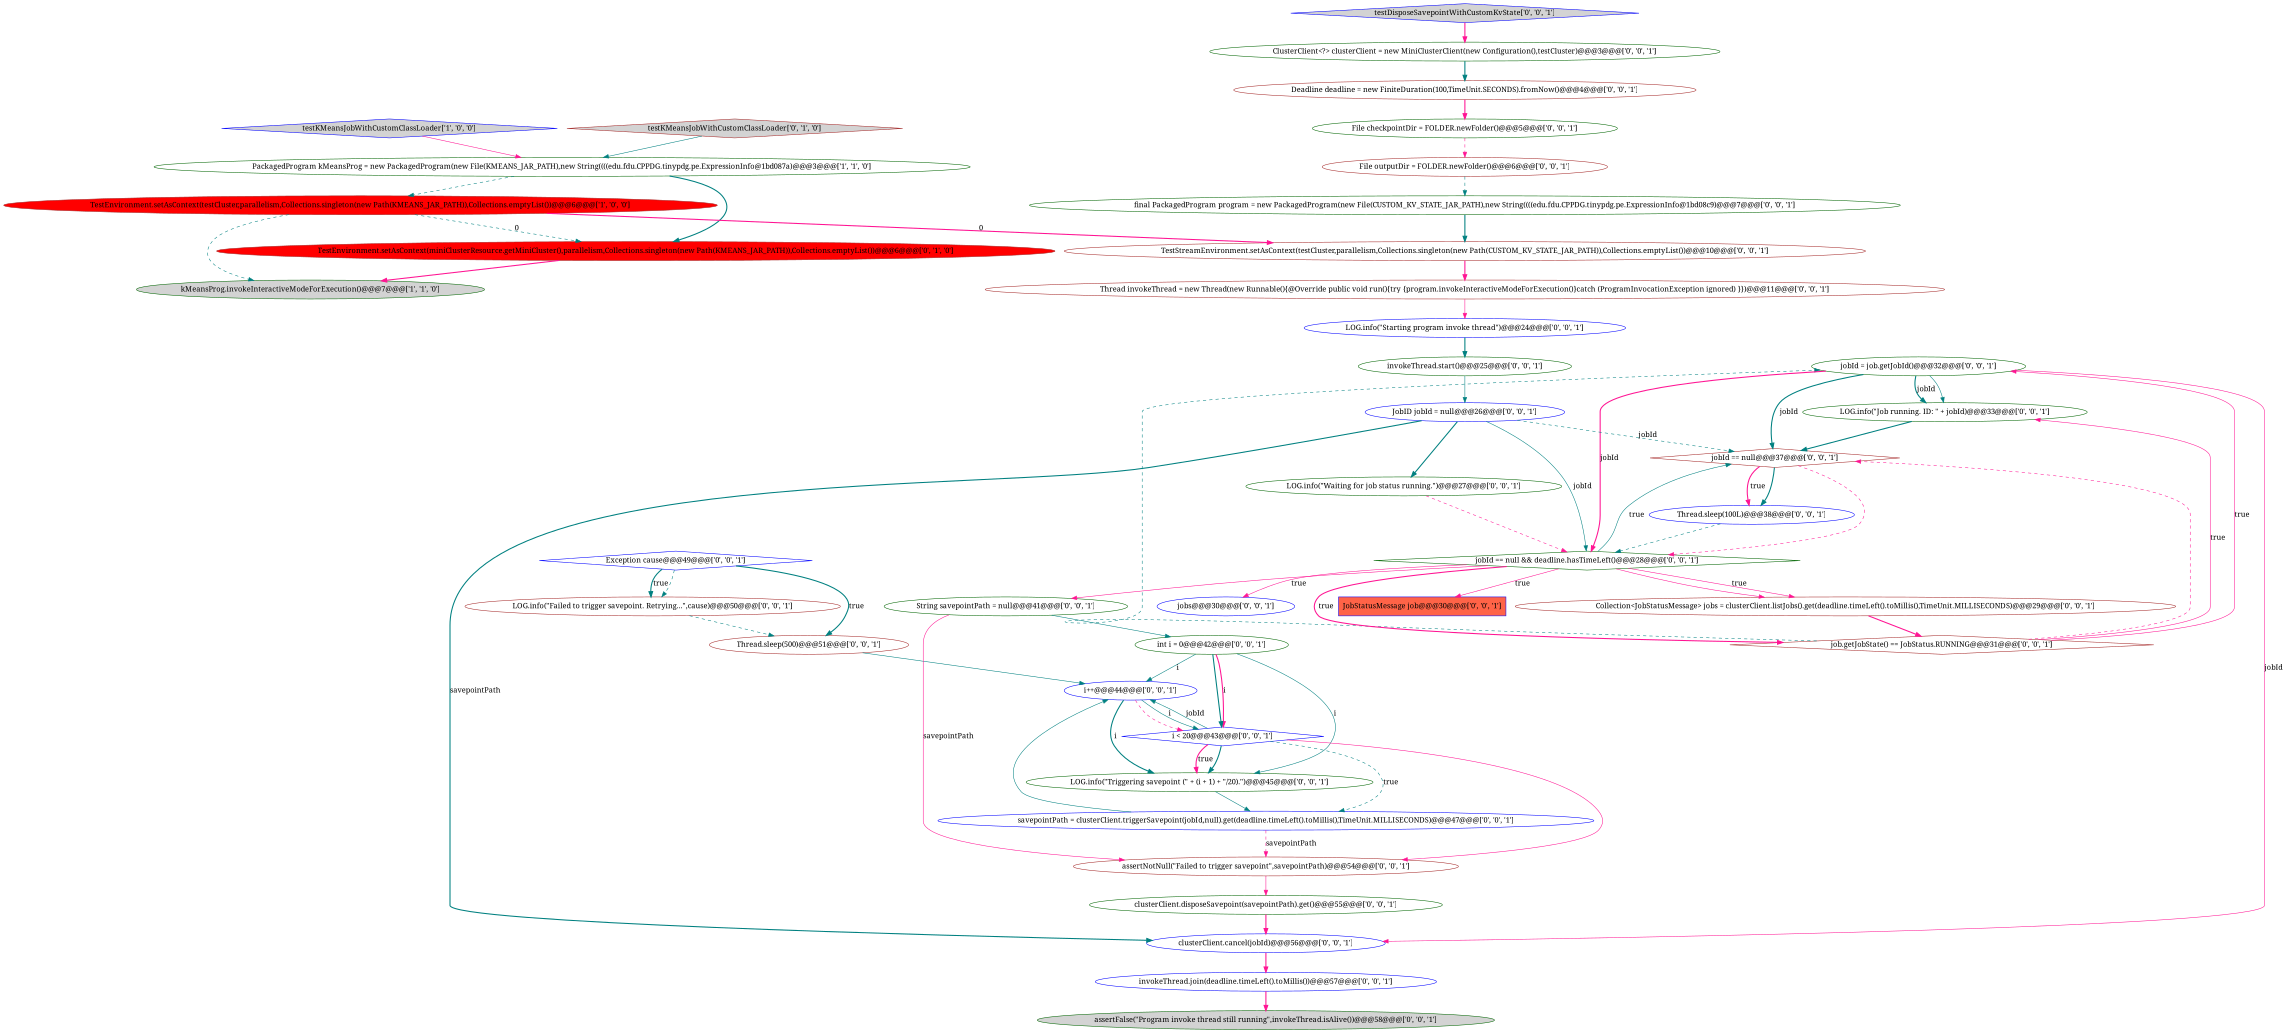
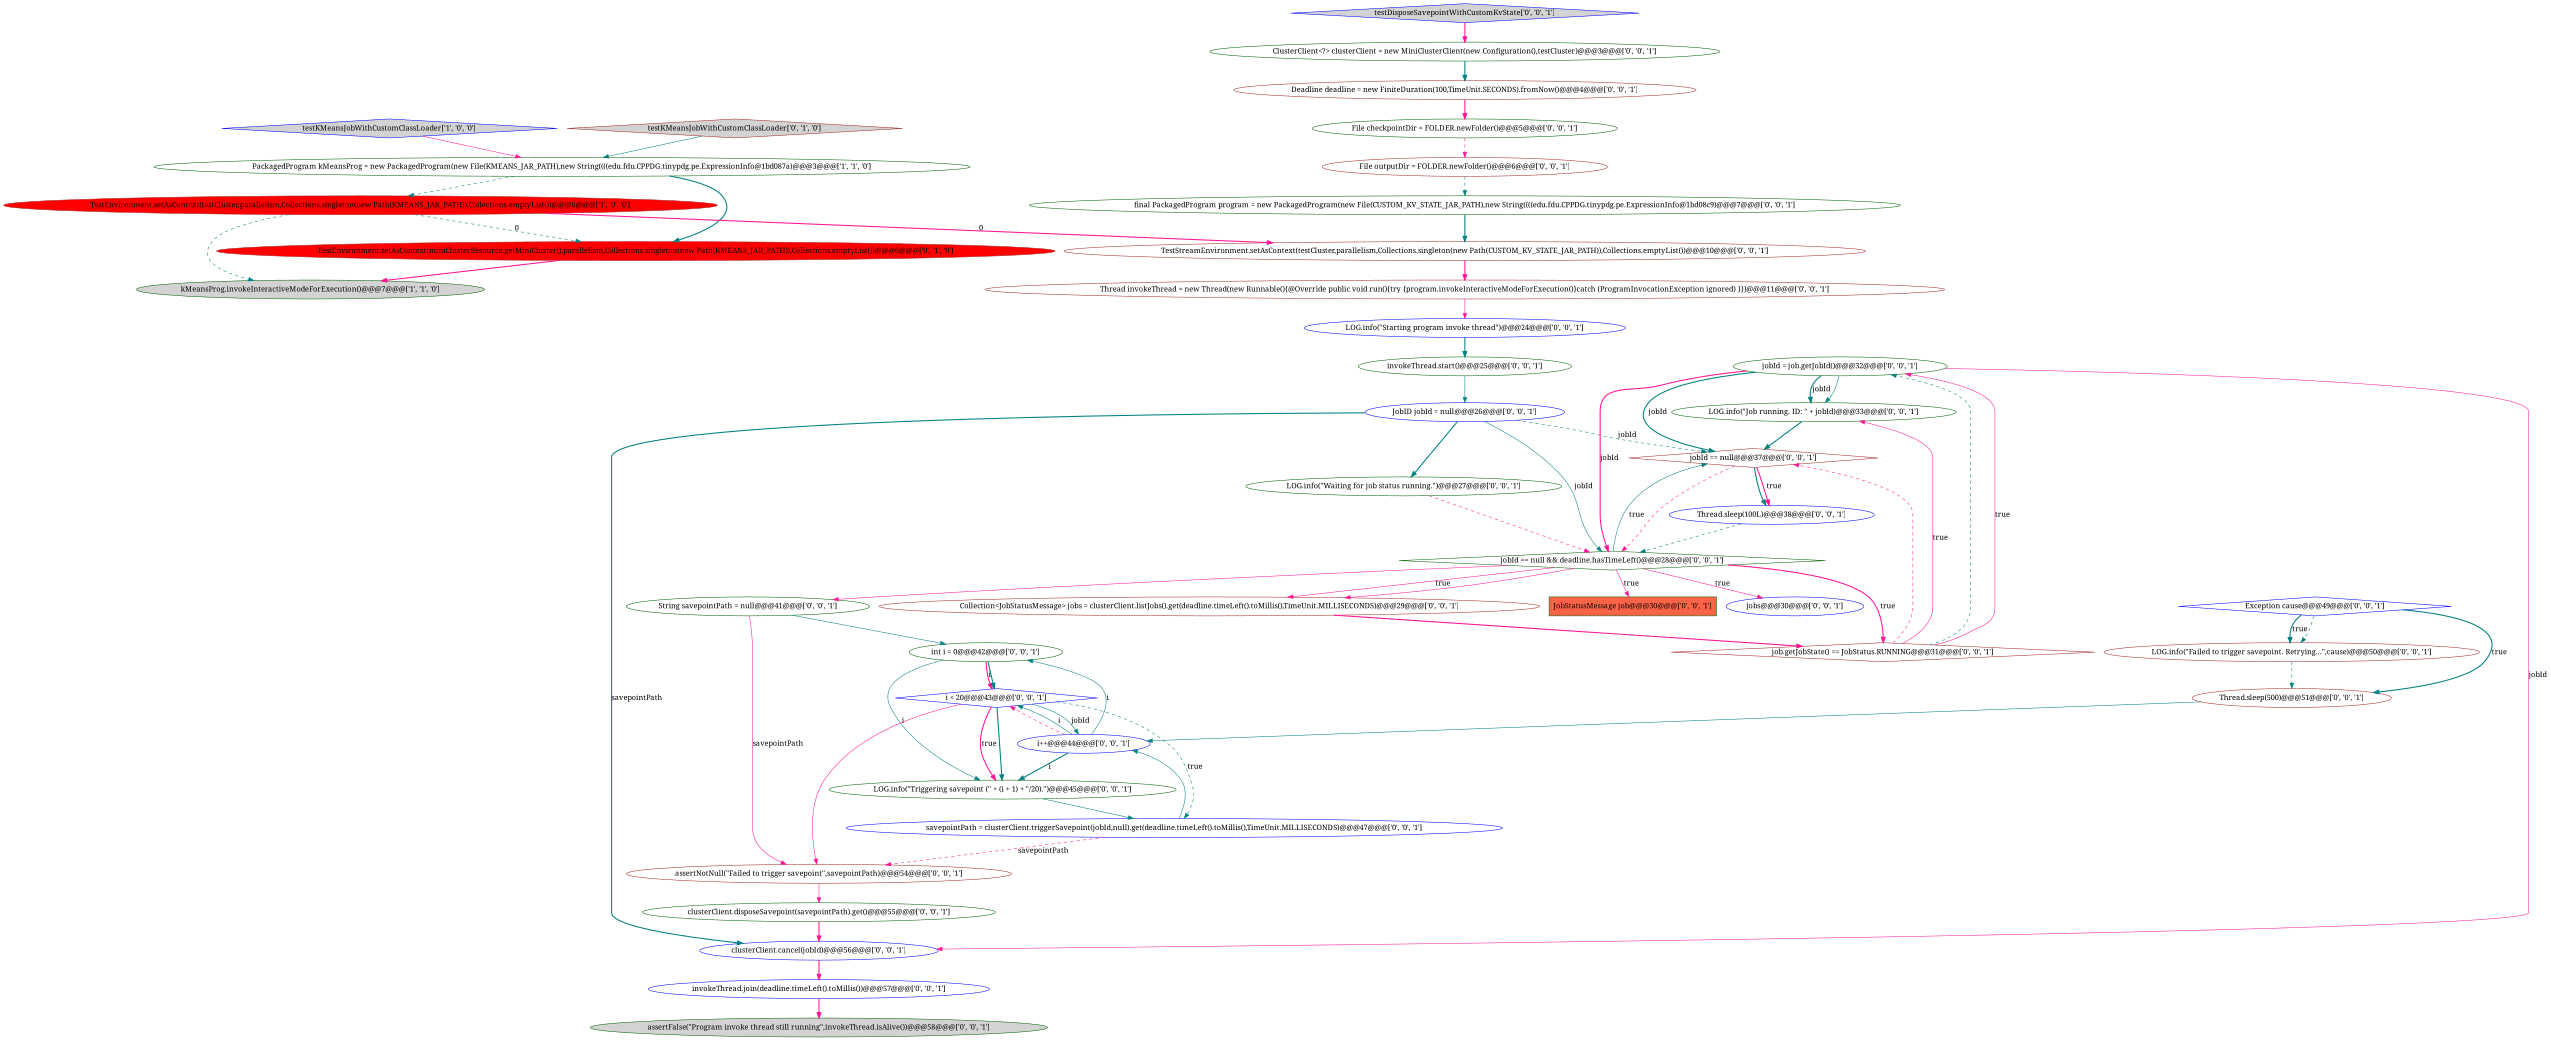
node "JobStatusMessage job@@@30@@@['0', '0', '1']": color blue -> darkgreen
edge "int i = 0@@@42@@@['0', '0', '1']" -> "i++@@@44@@@['0', '0', '1']": reversed
